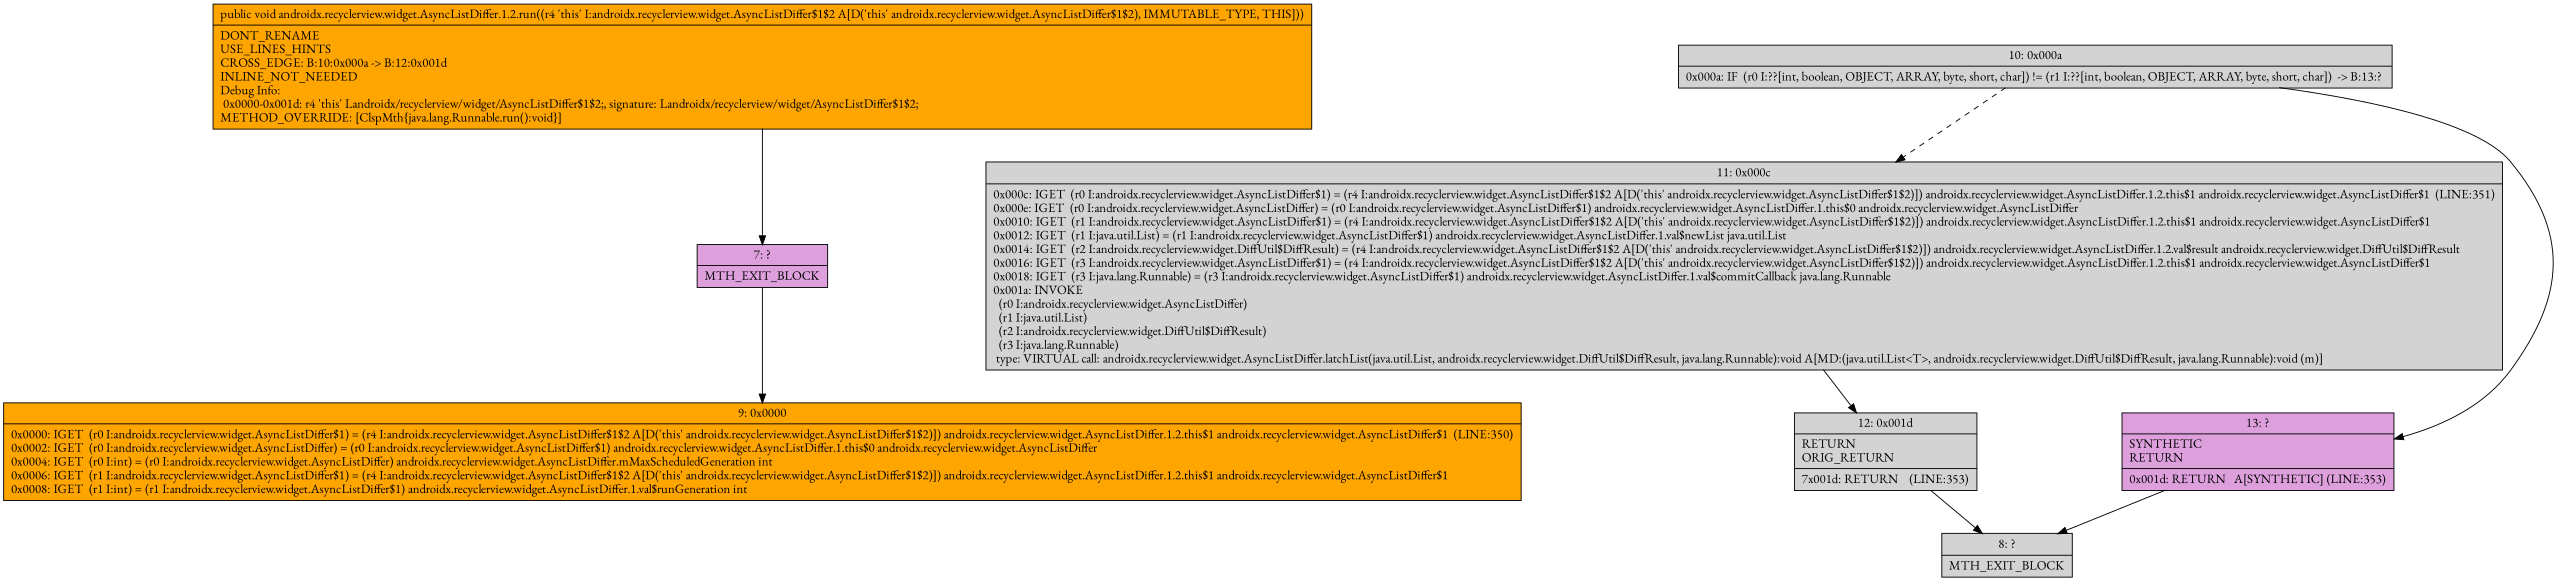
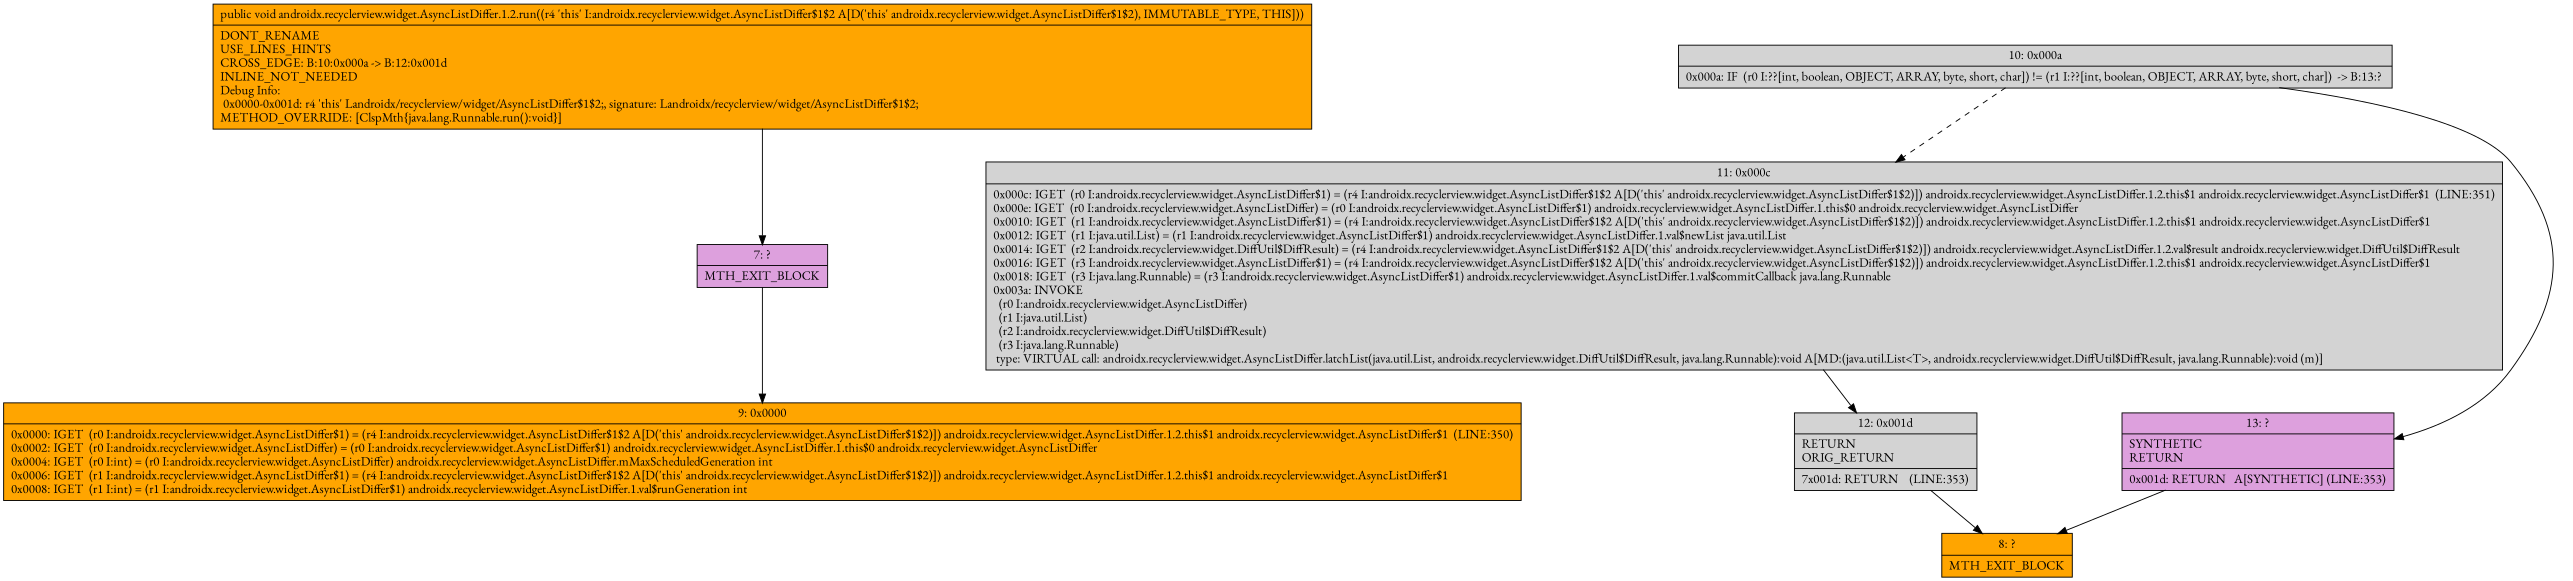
node "11: 0x000c": text "0x001a: INVOKE" -> "0x003a: INVOKE"
node "8: ?": fillcolor lightgrey -> orange
